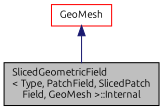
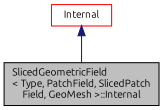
node "GeoMesh": label "GeoMesh" -> "Internal"
